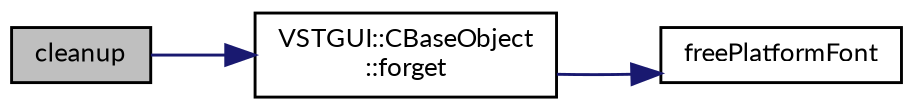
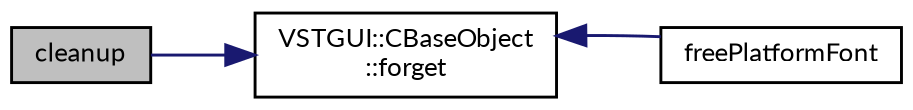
edge "VSTGUI::CBaseObject ::forget" -> "freePlatformFont": reversed
